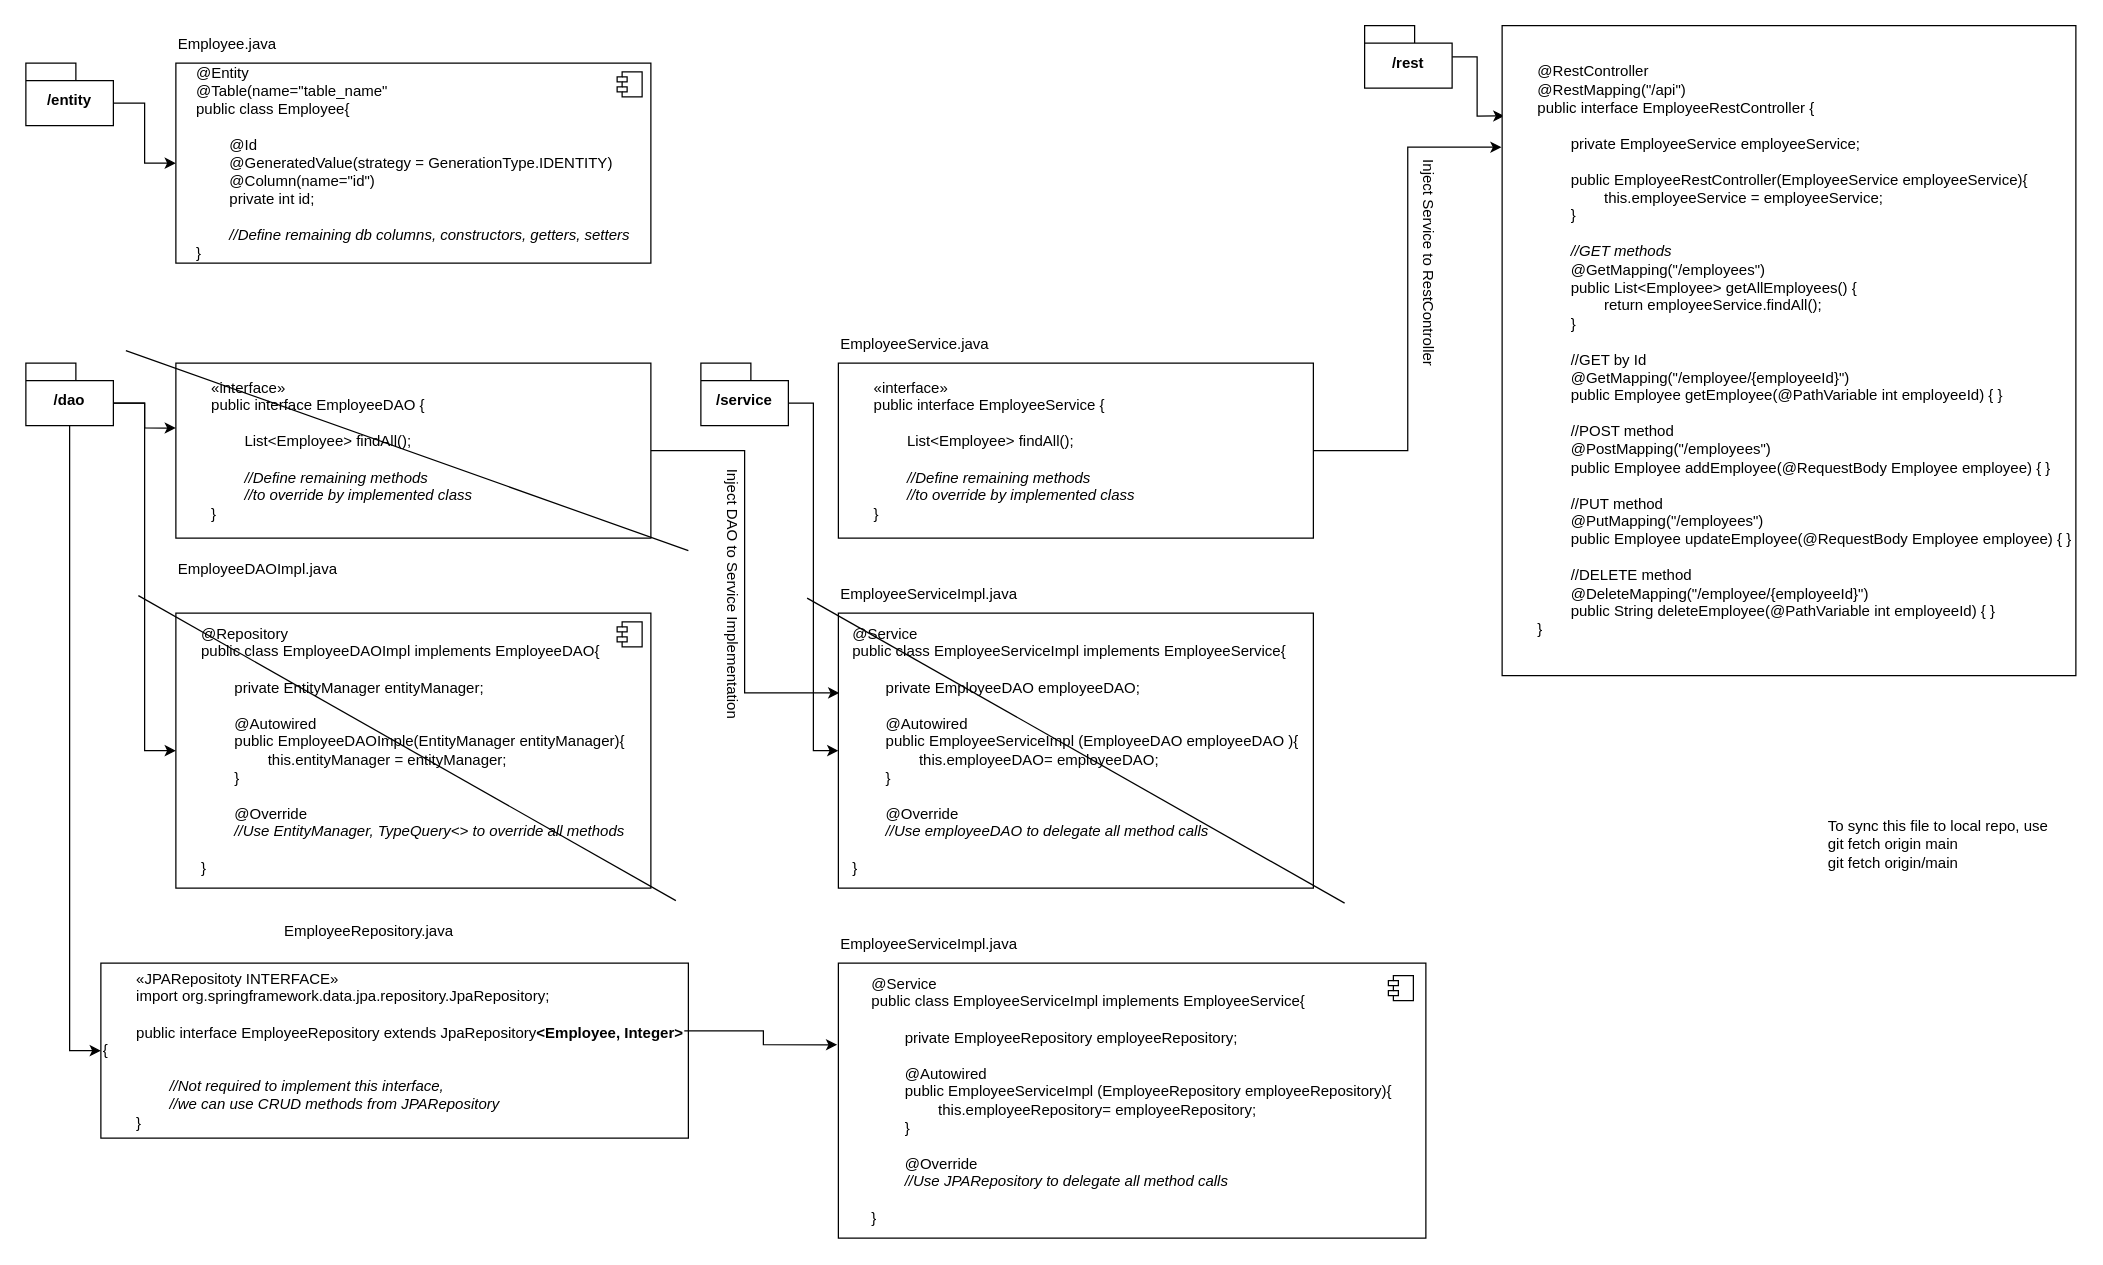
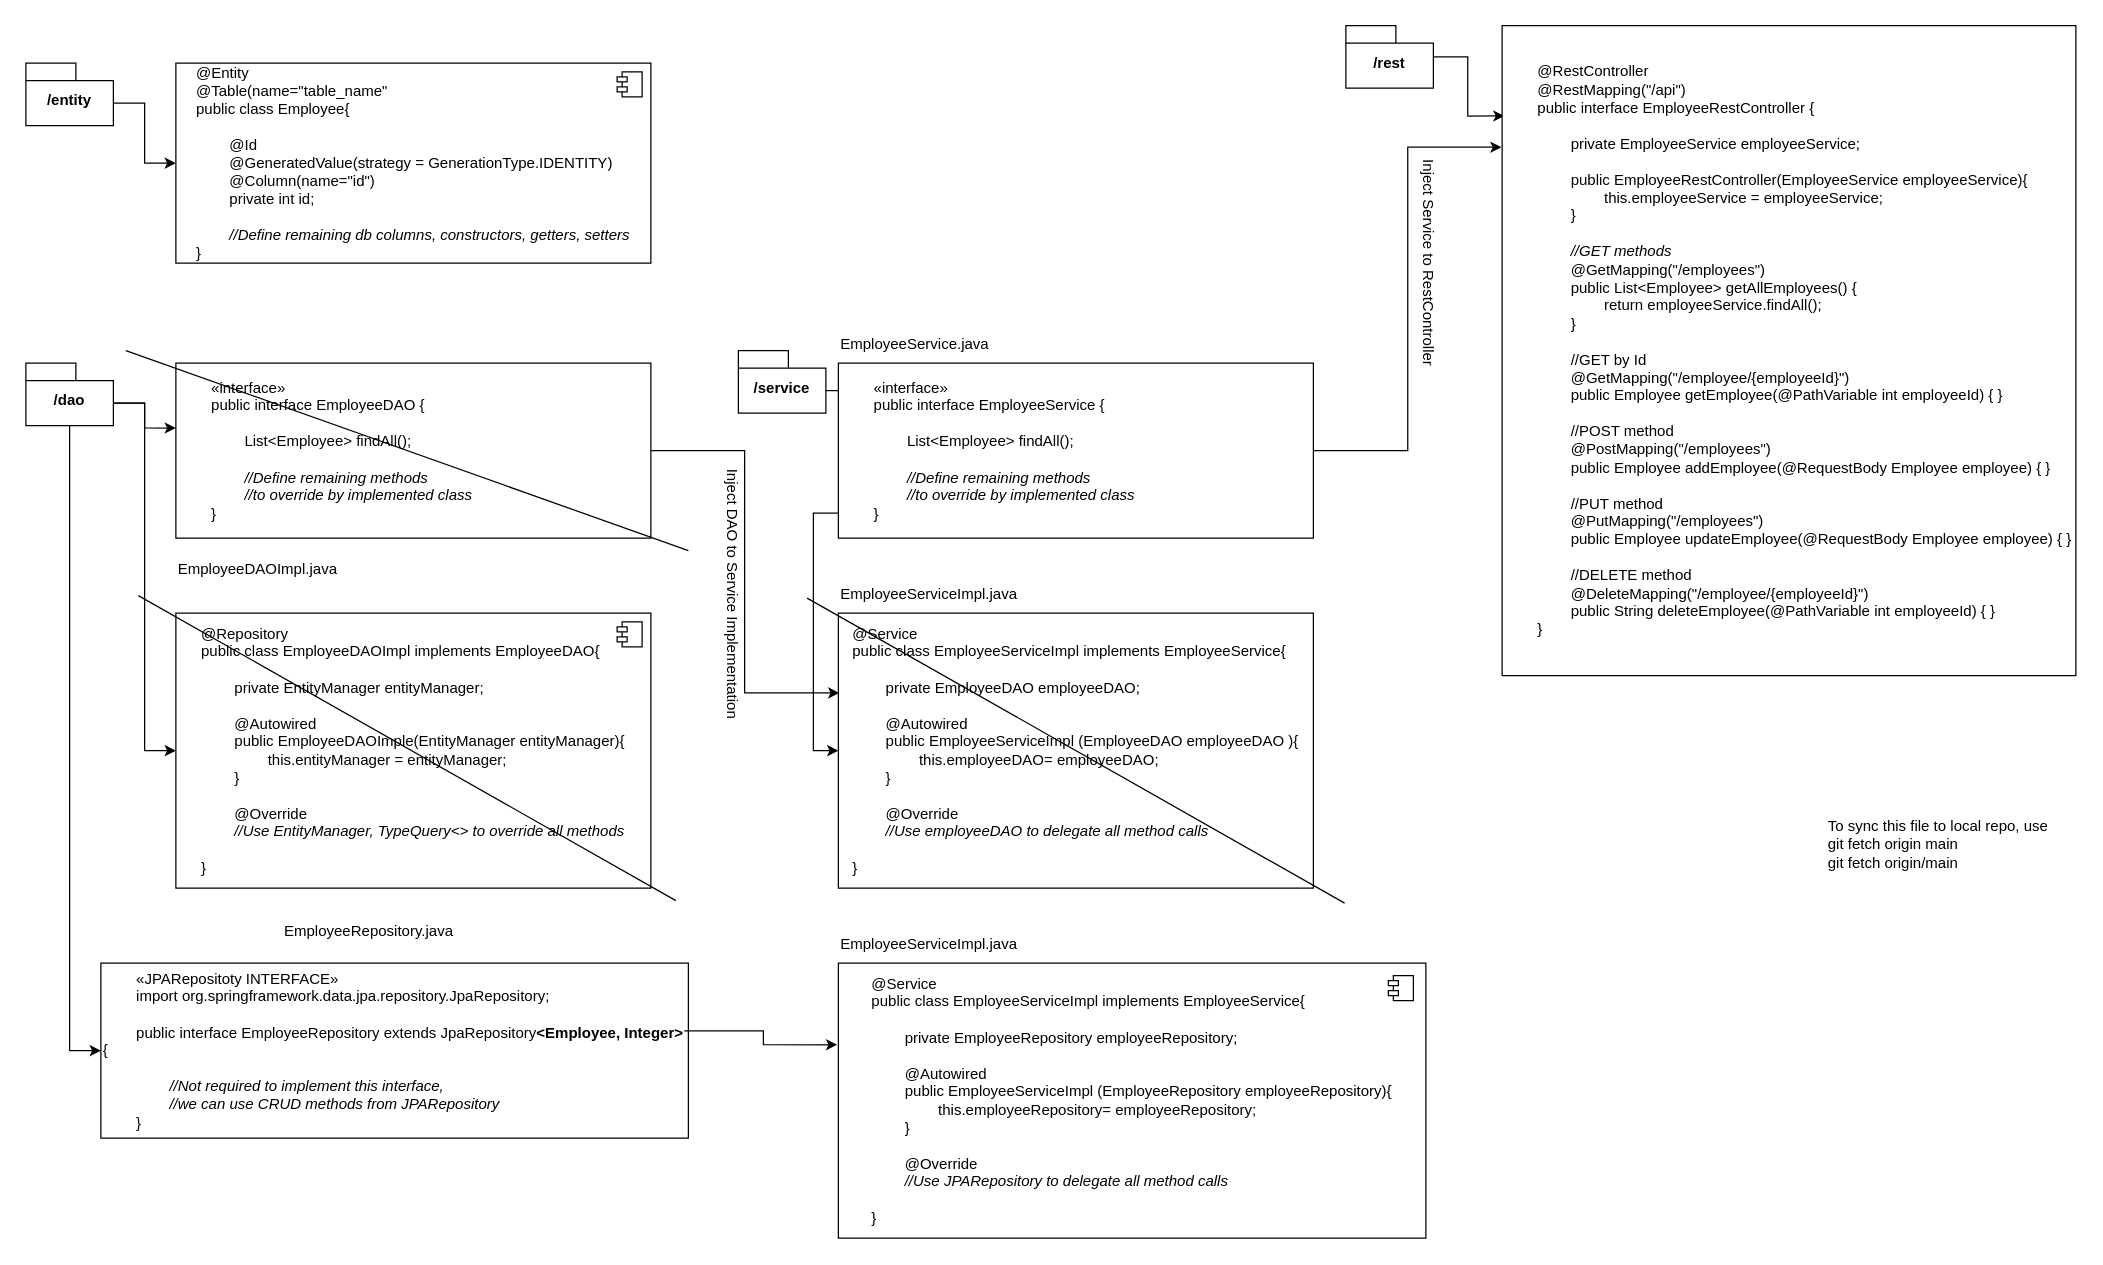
node "Employee.java": removed
node "/rest": moved (1408, 57) -> (1389, 57)
node "/service": moved (744, 394) -> (782, 382)
